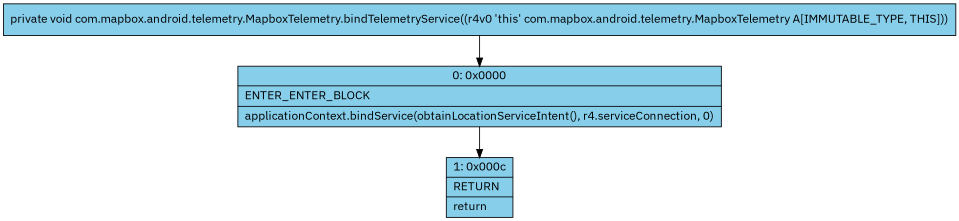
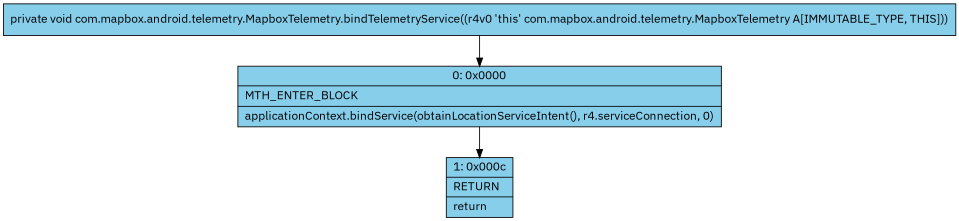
node "0: 0x0000": text "ENTER_ENTER_BLOCK" -> "MTH_ENTER_BLOCK"
